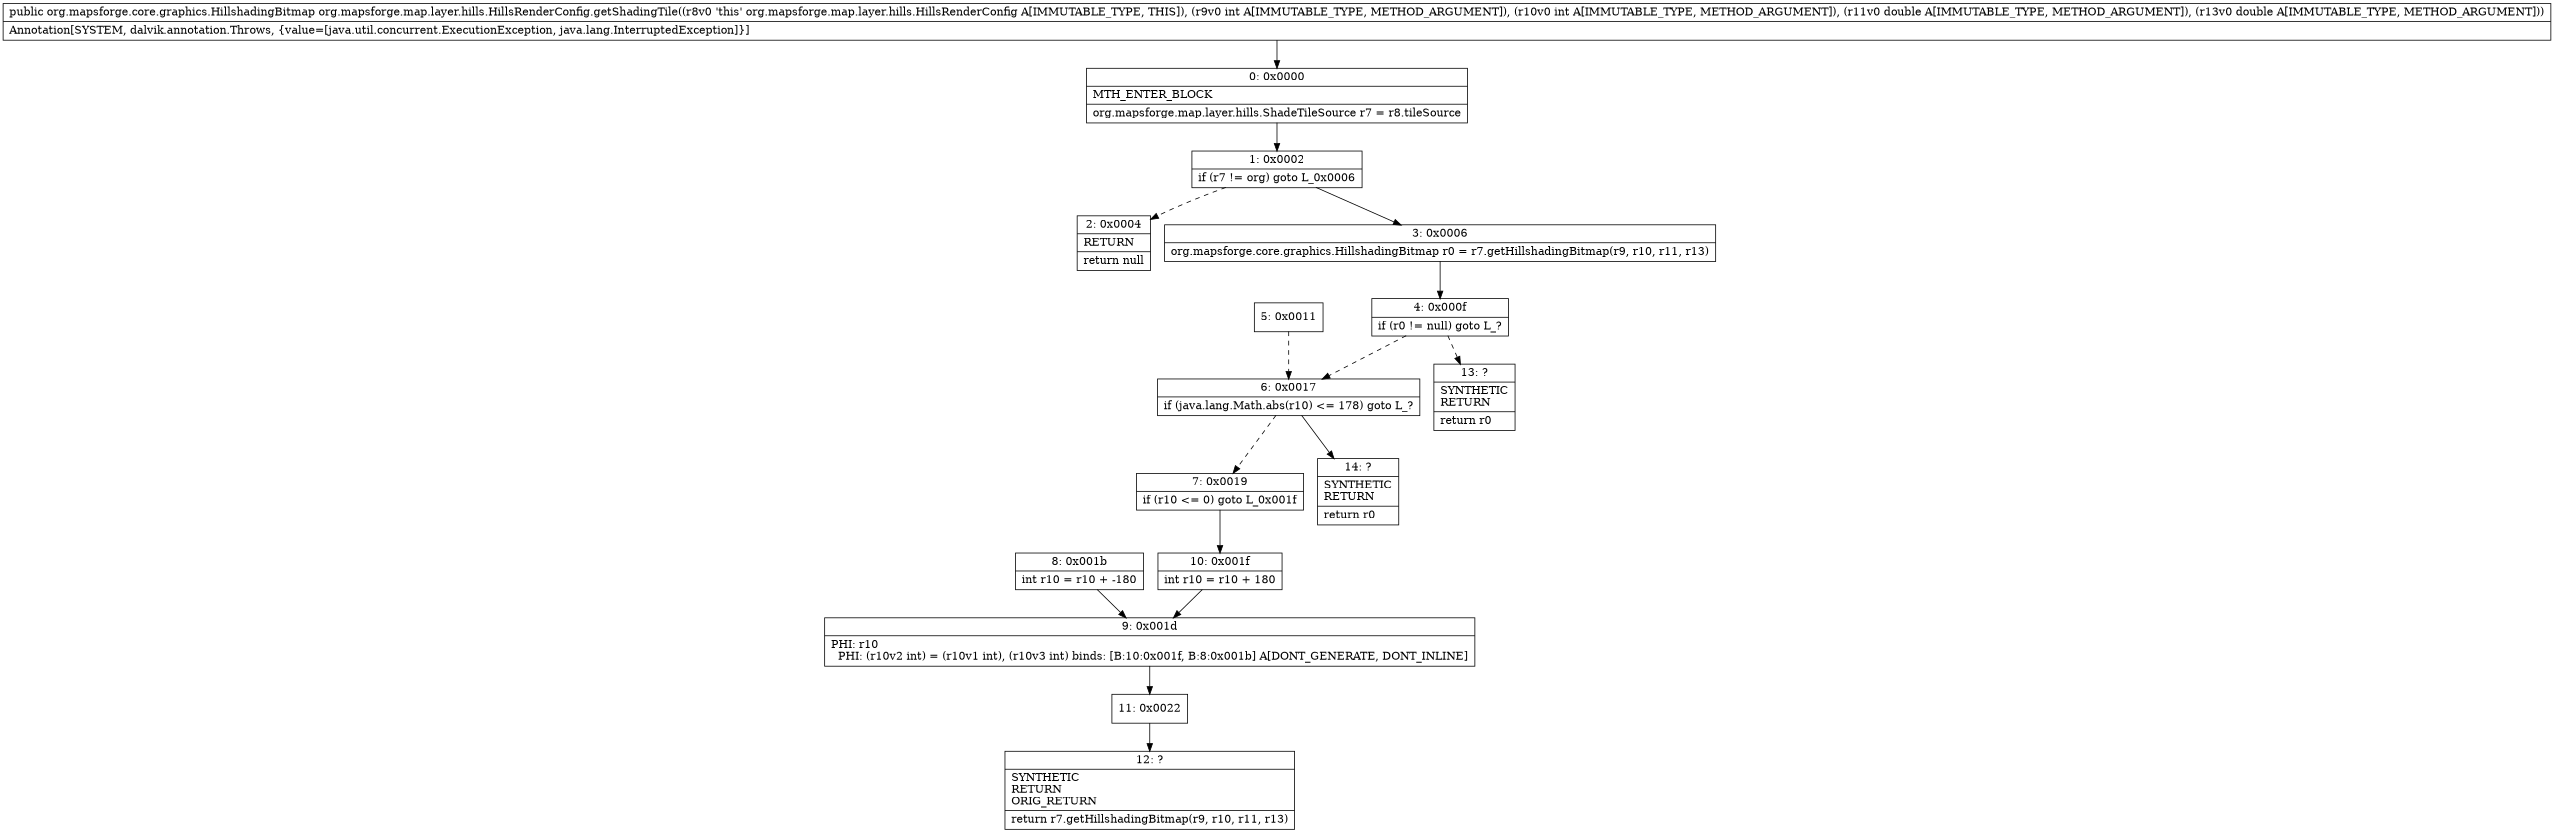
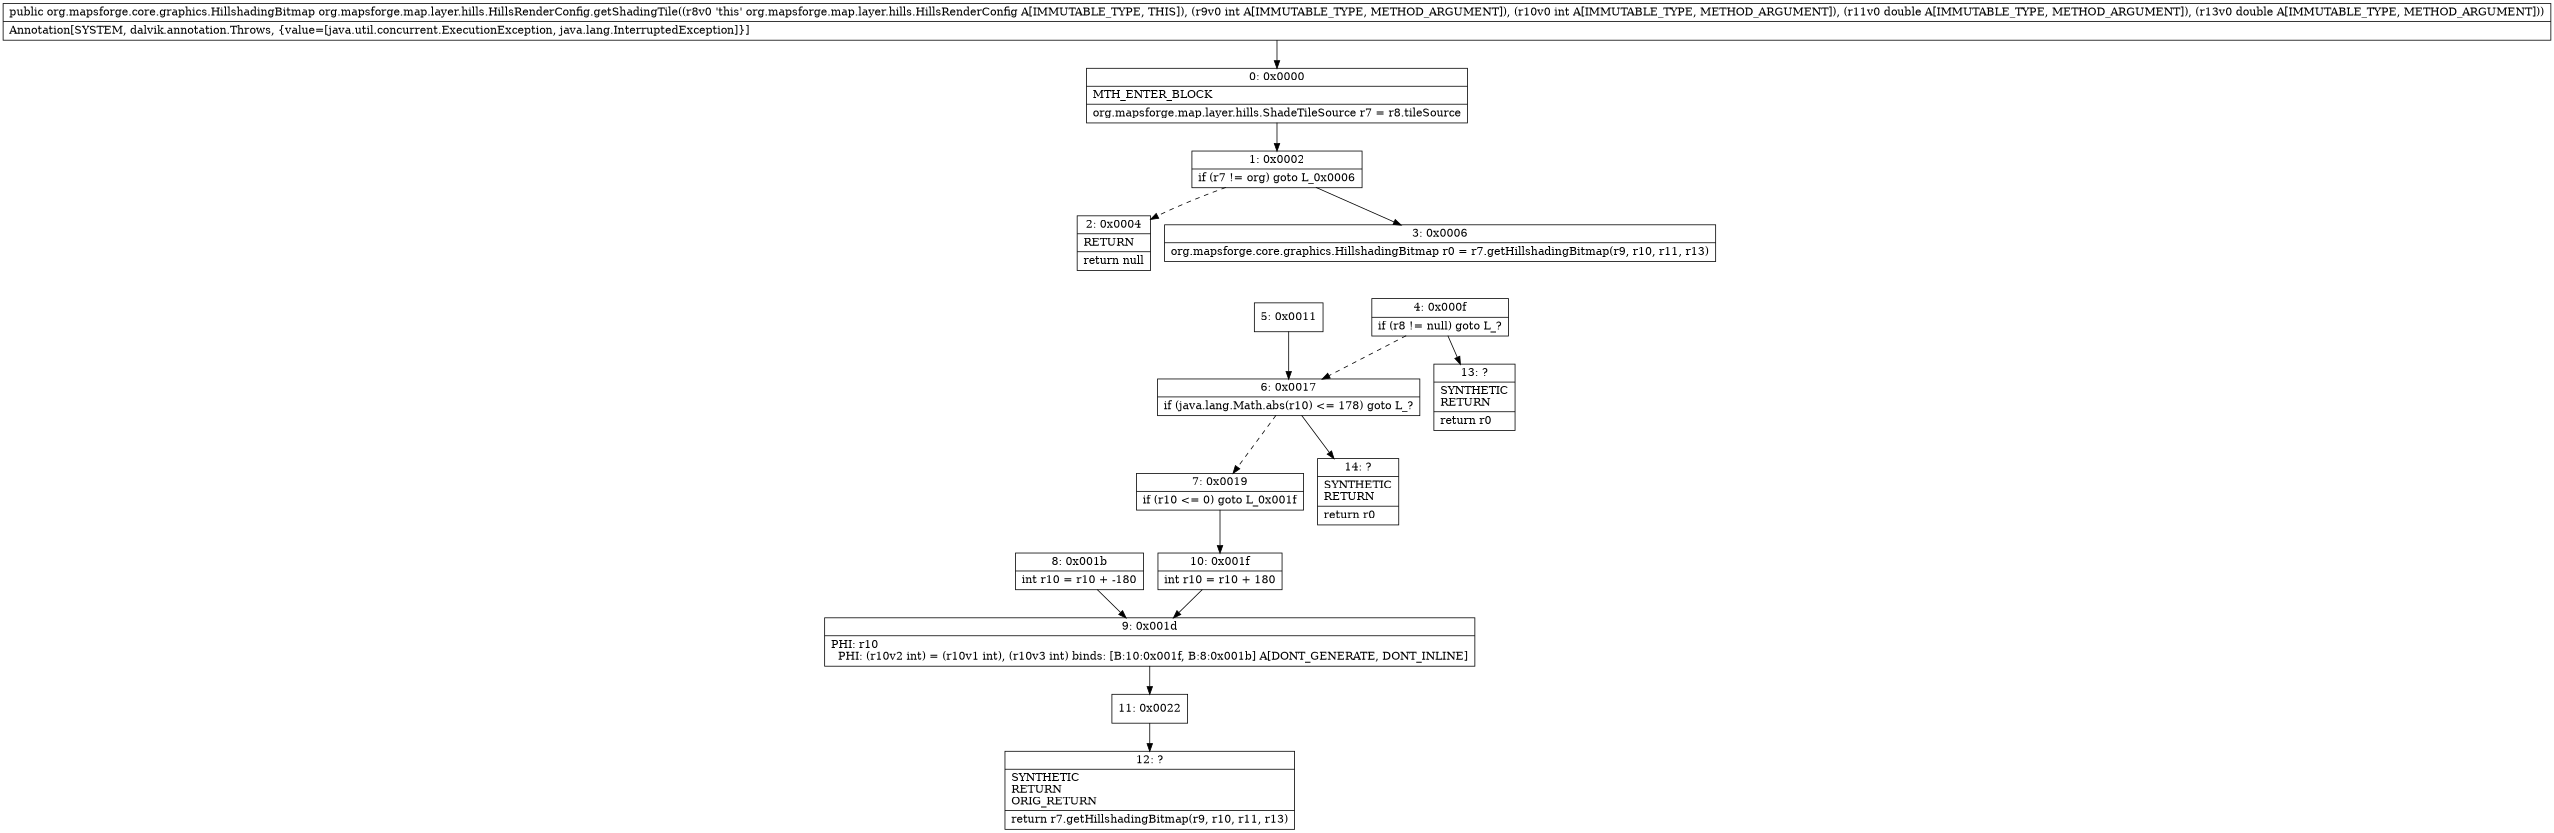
edge "3: 0x0006" -> "4: 0x000f": removed
node "4: 0x000f": text "if (r0 != null) goto L_?" -> "if (r8 != null) goto L_?"
edge "4: 0x000f" -> "13: ?": style dashed -> solid
edge "5: 0x0011" -> "6: 0x0017": style dashed -> solid
